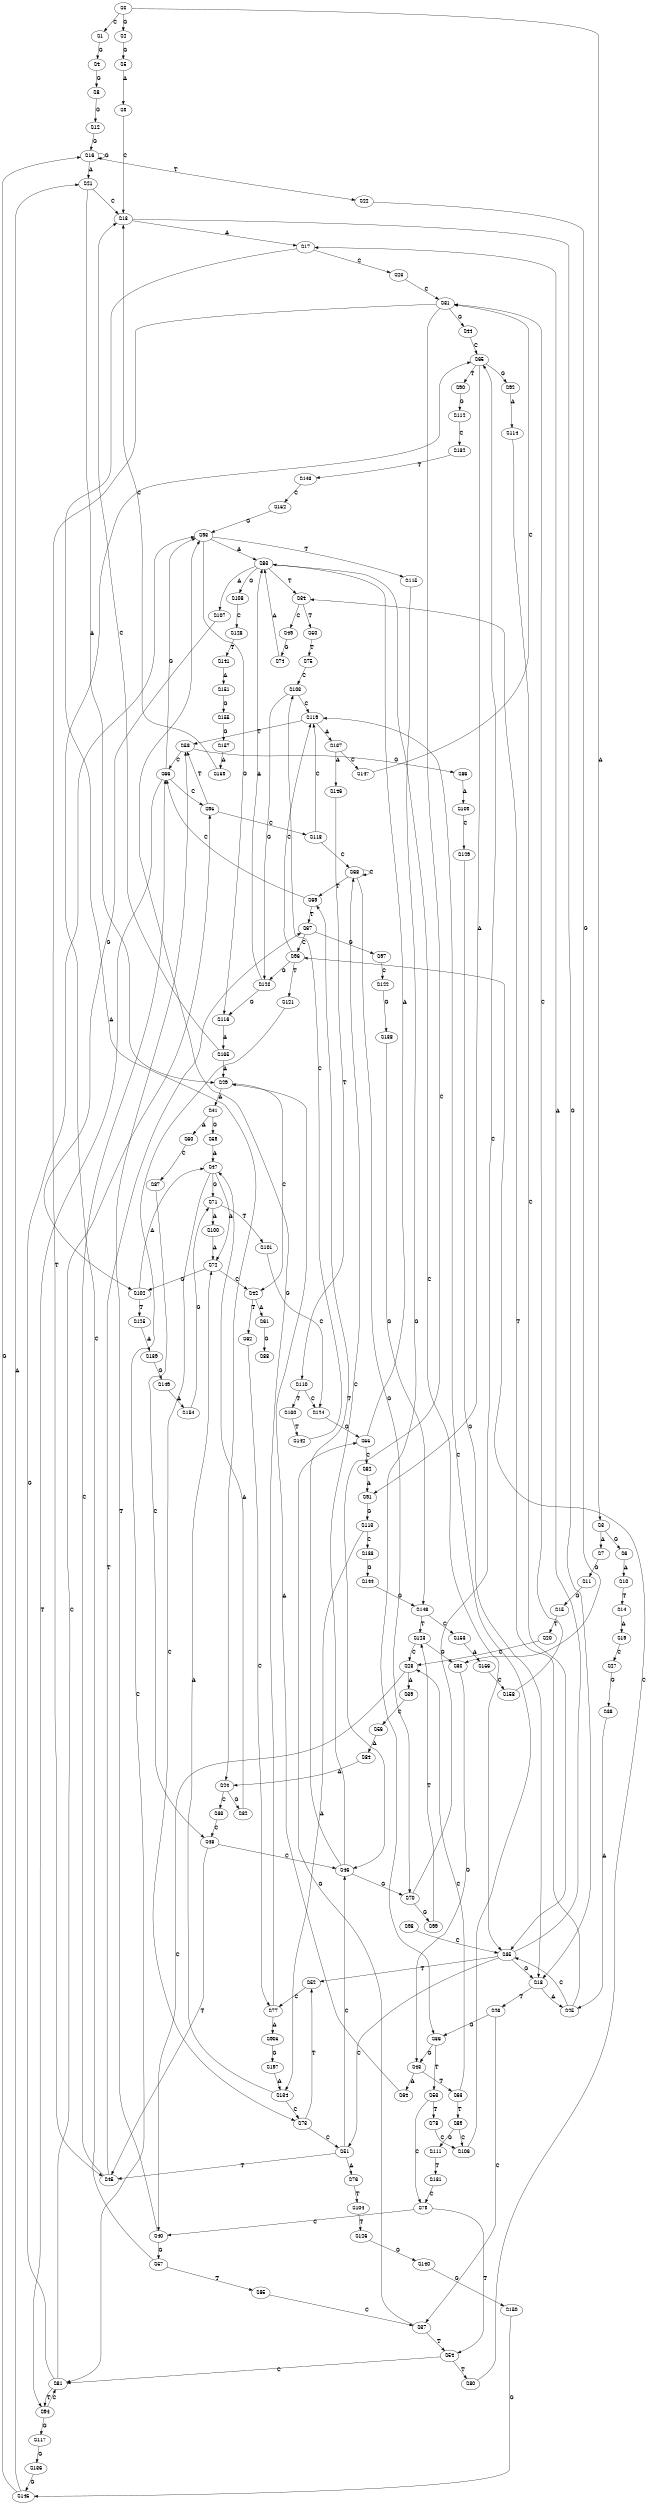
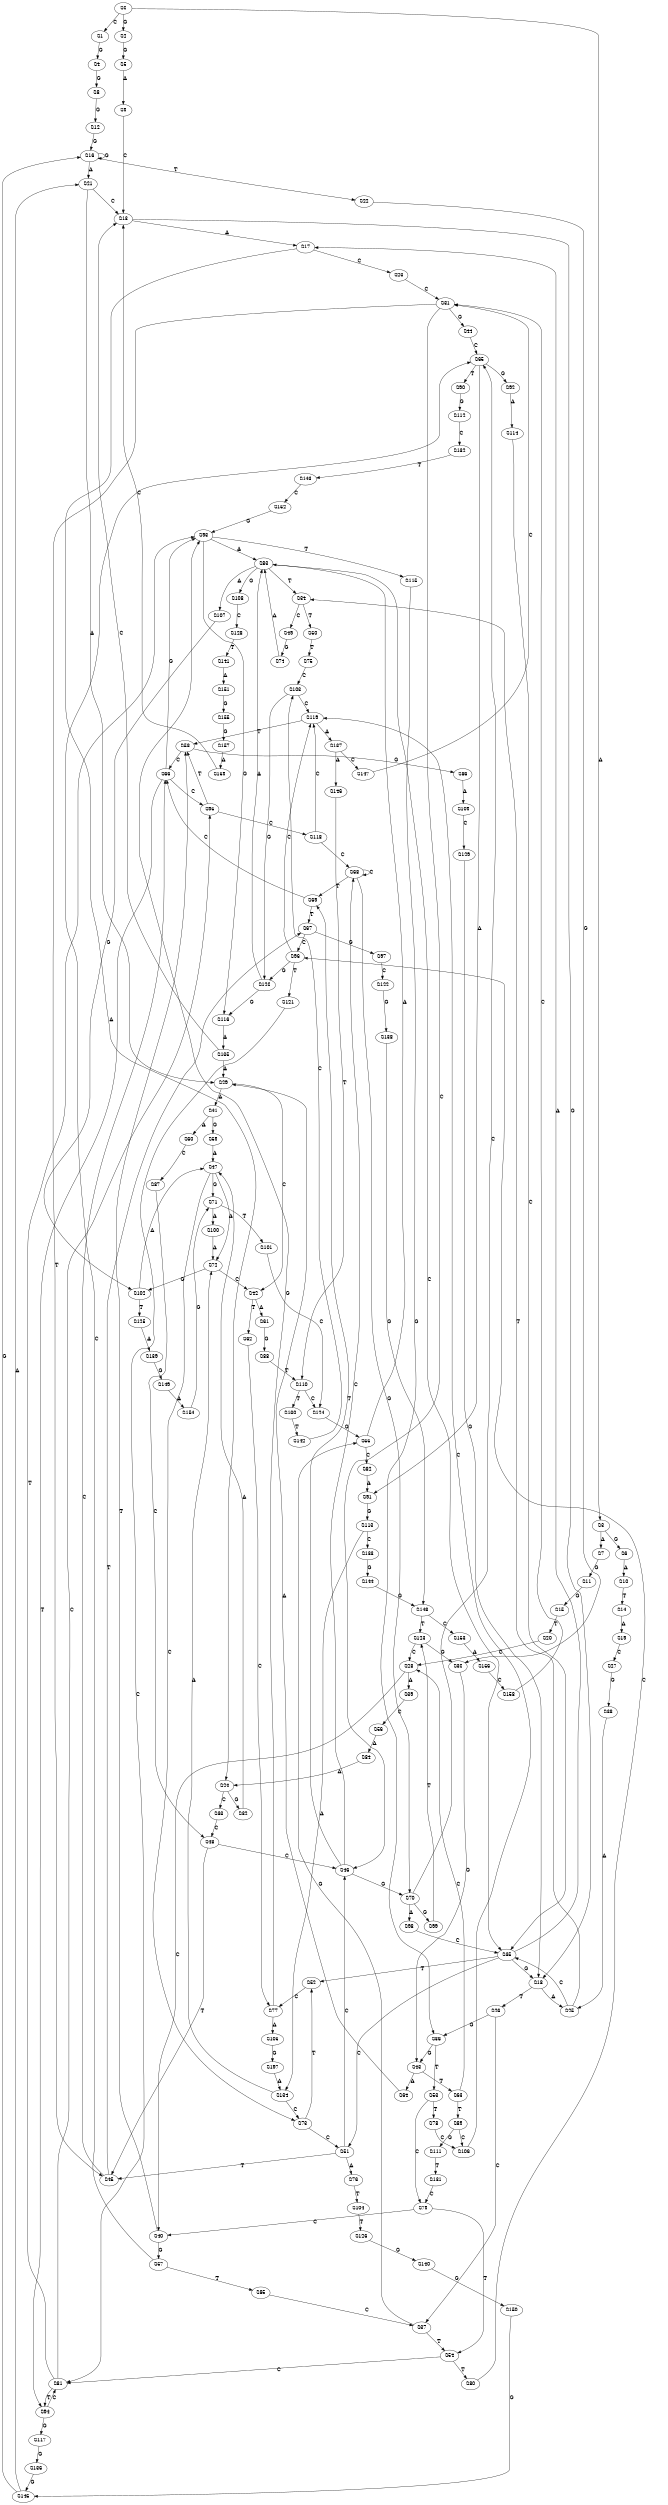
edge "S88" -> "S110": added, label "T"
edge "S81" -> "S93": label "G" -> "T"
edge "S70" -> "S98": added, label "A"
node "S905": label "S905" -> "S105"
